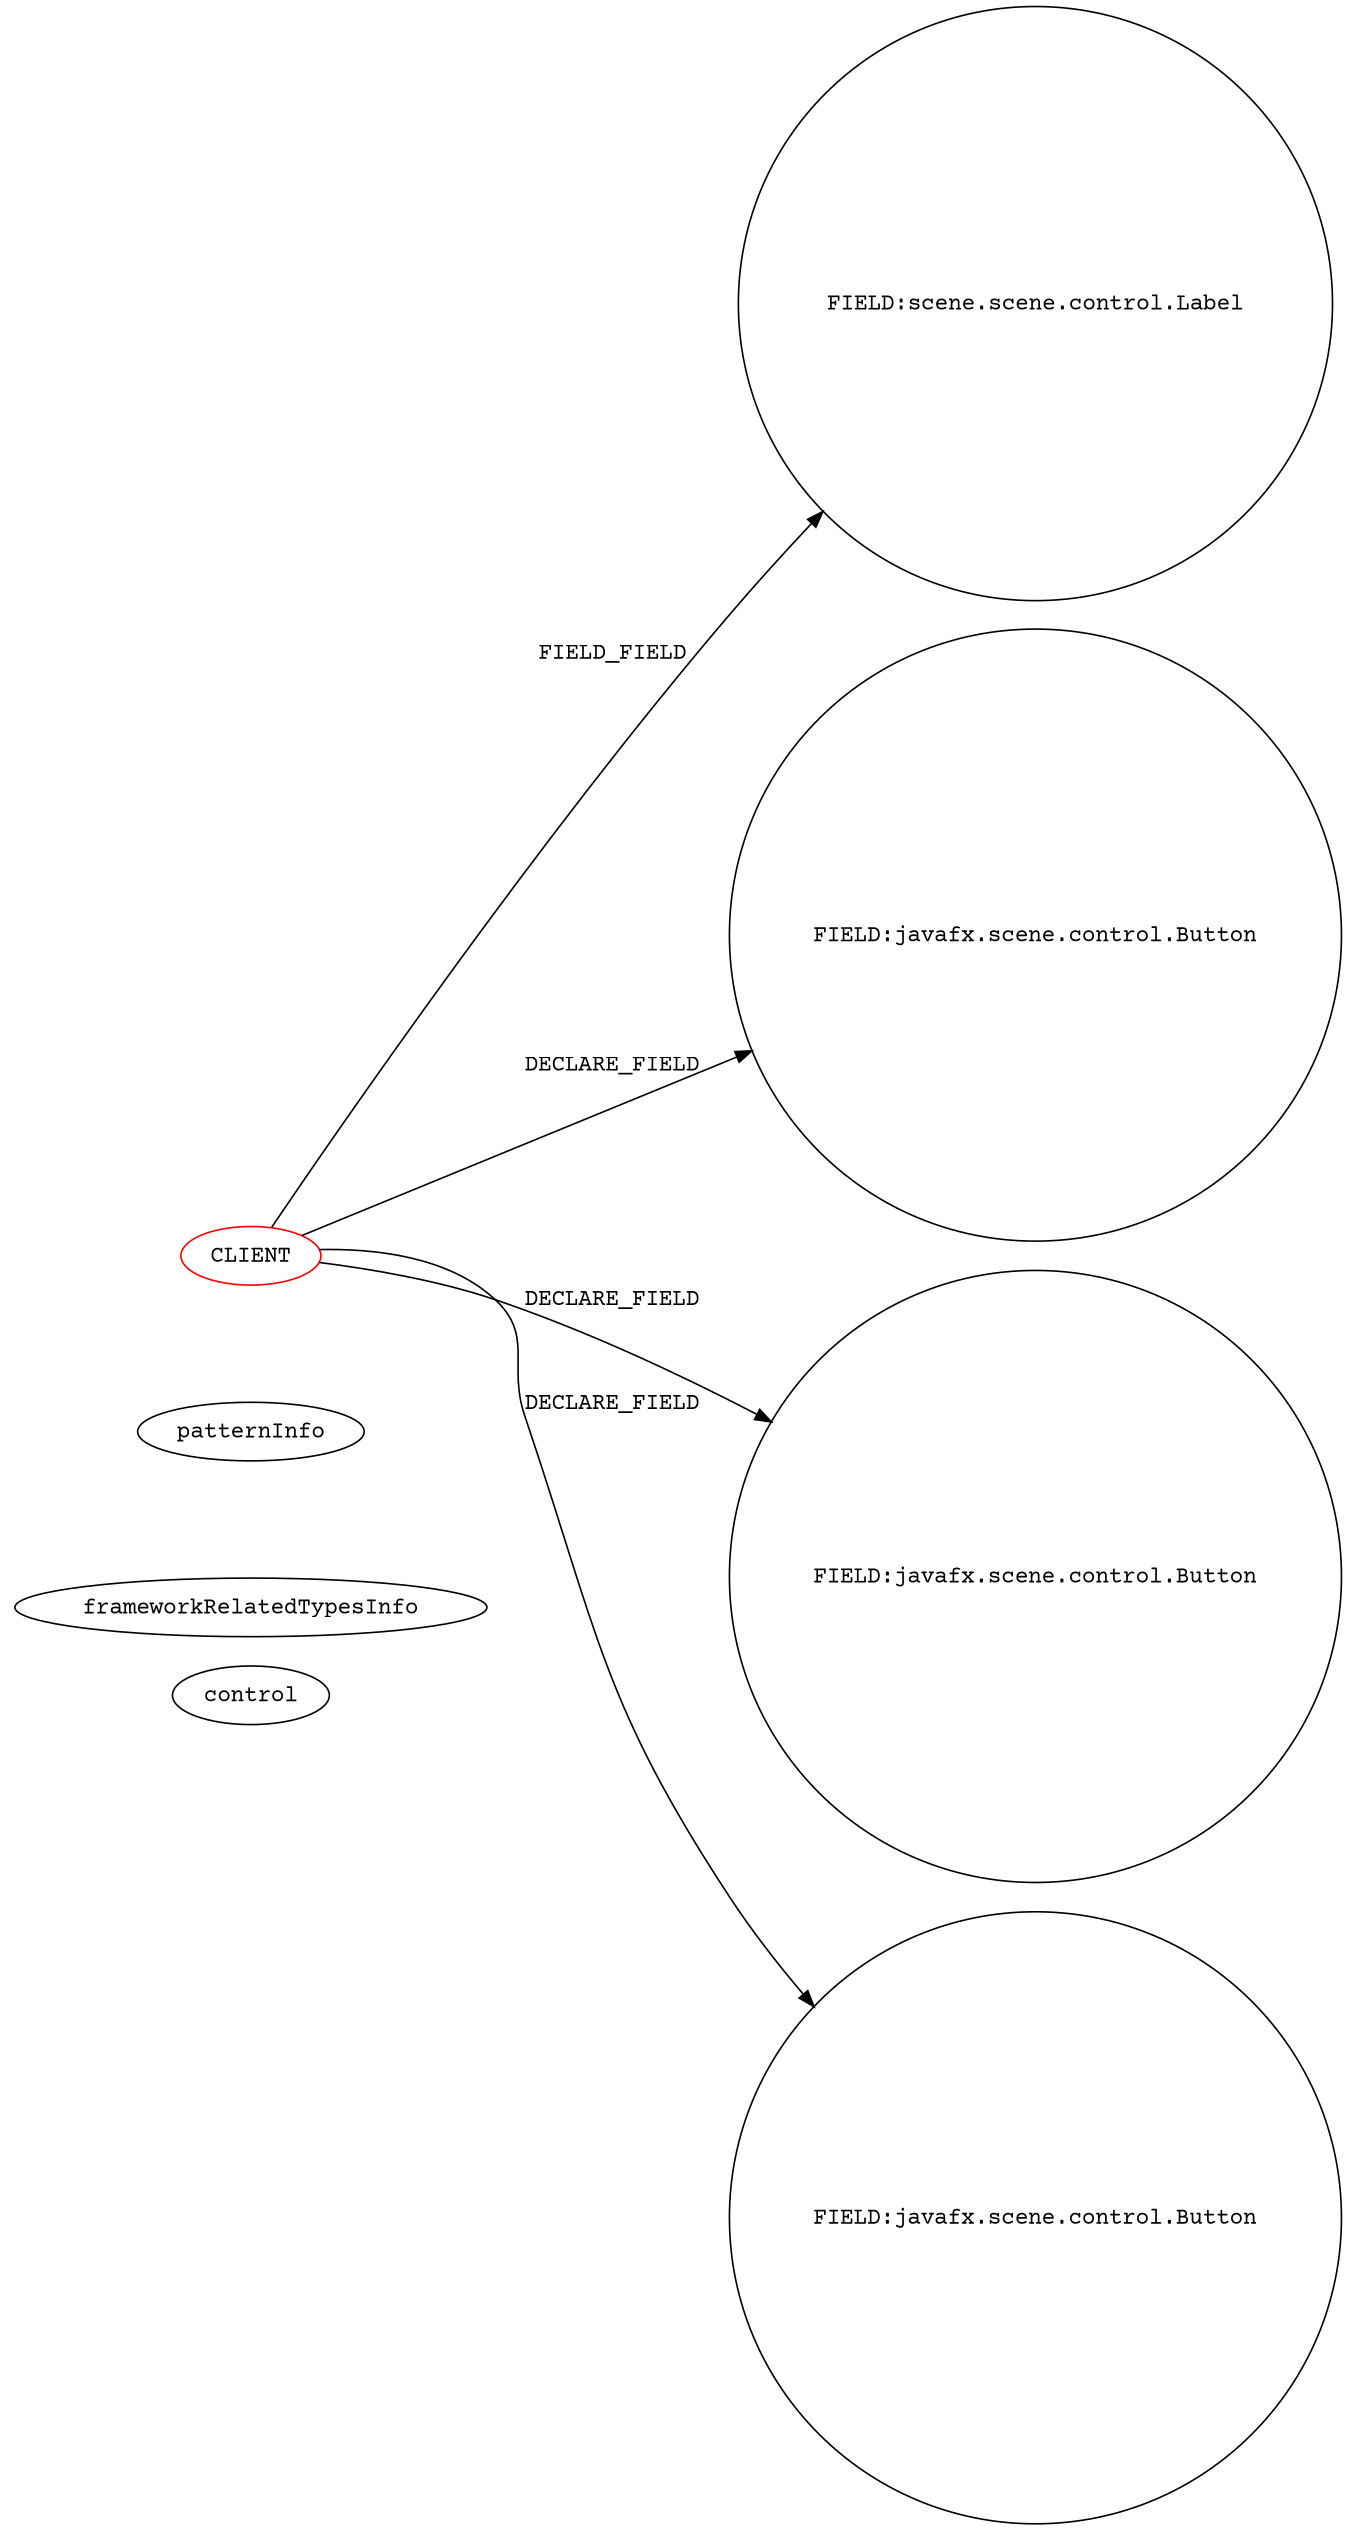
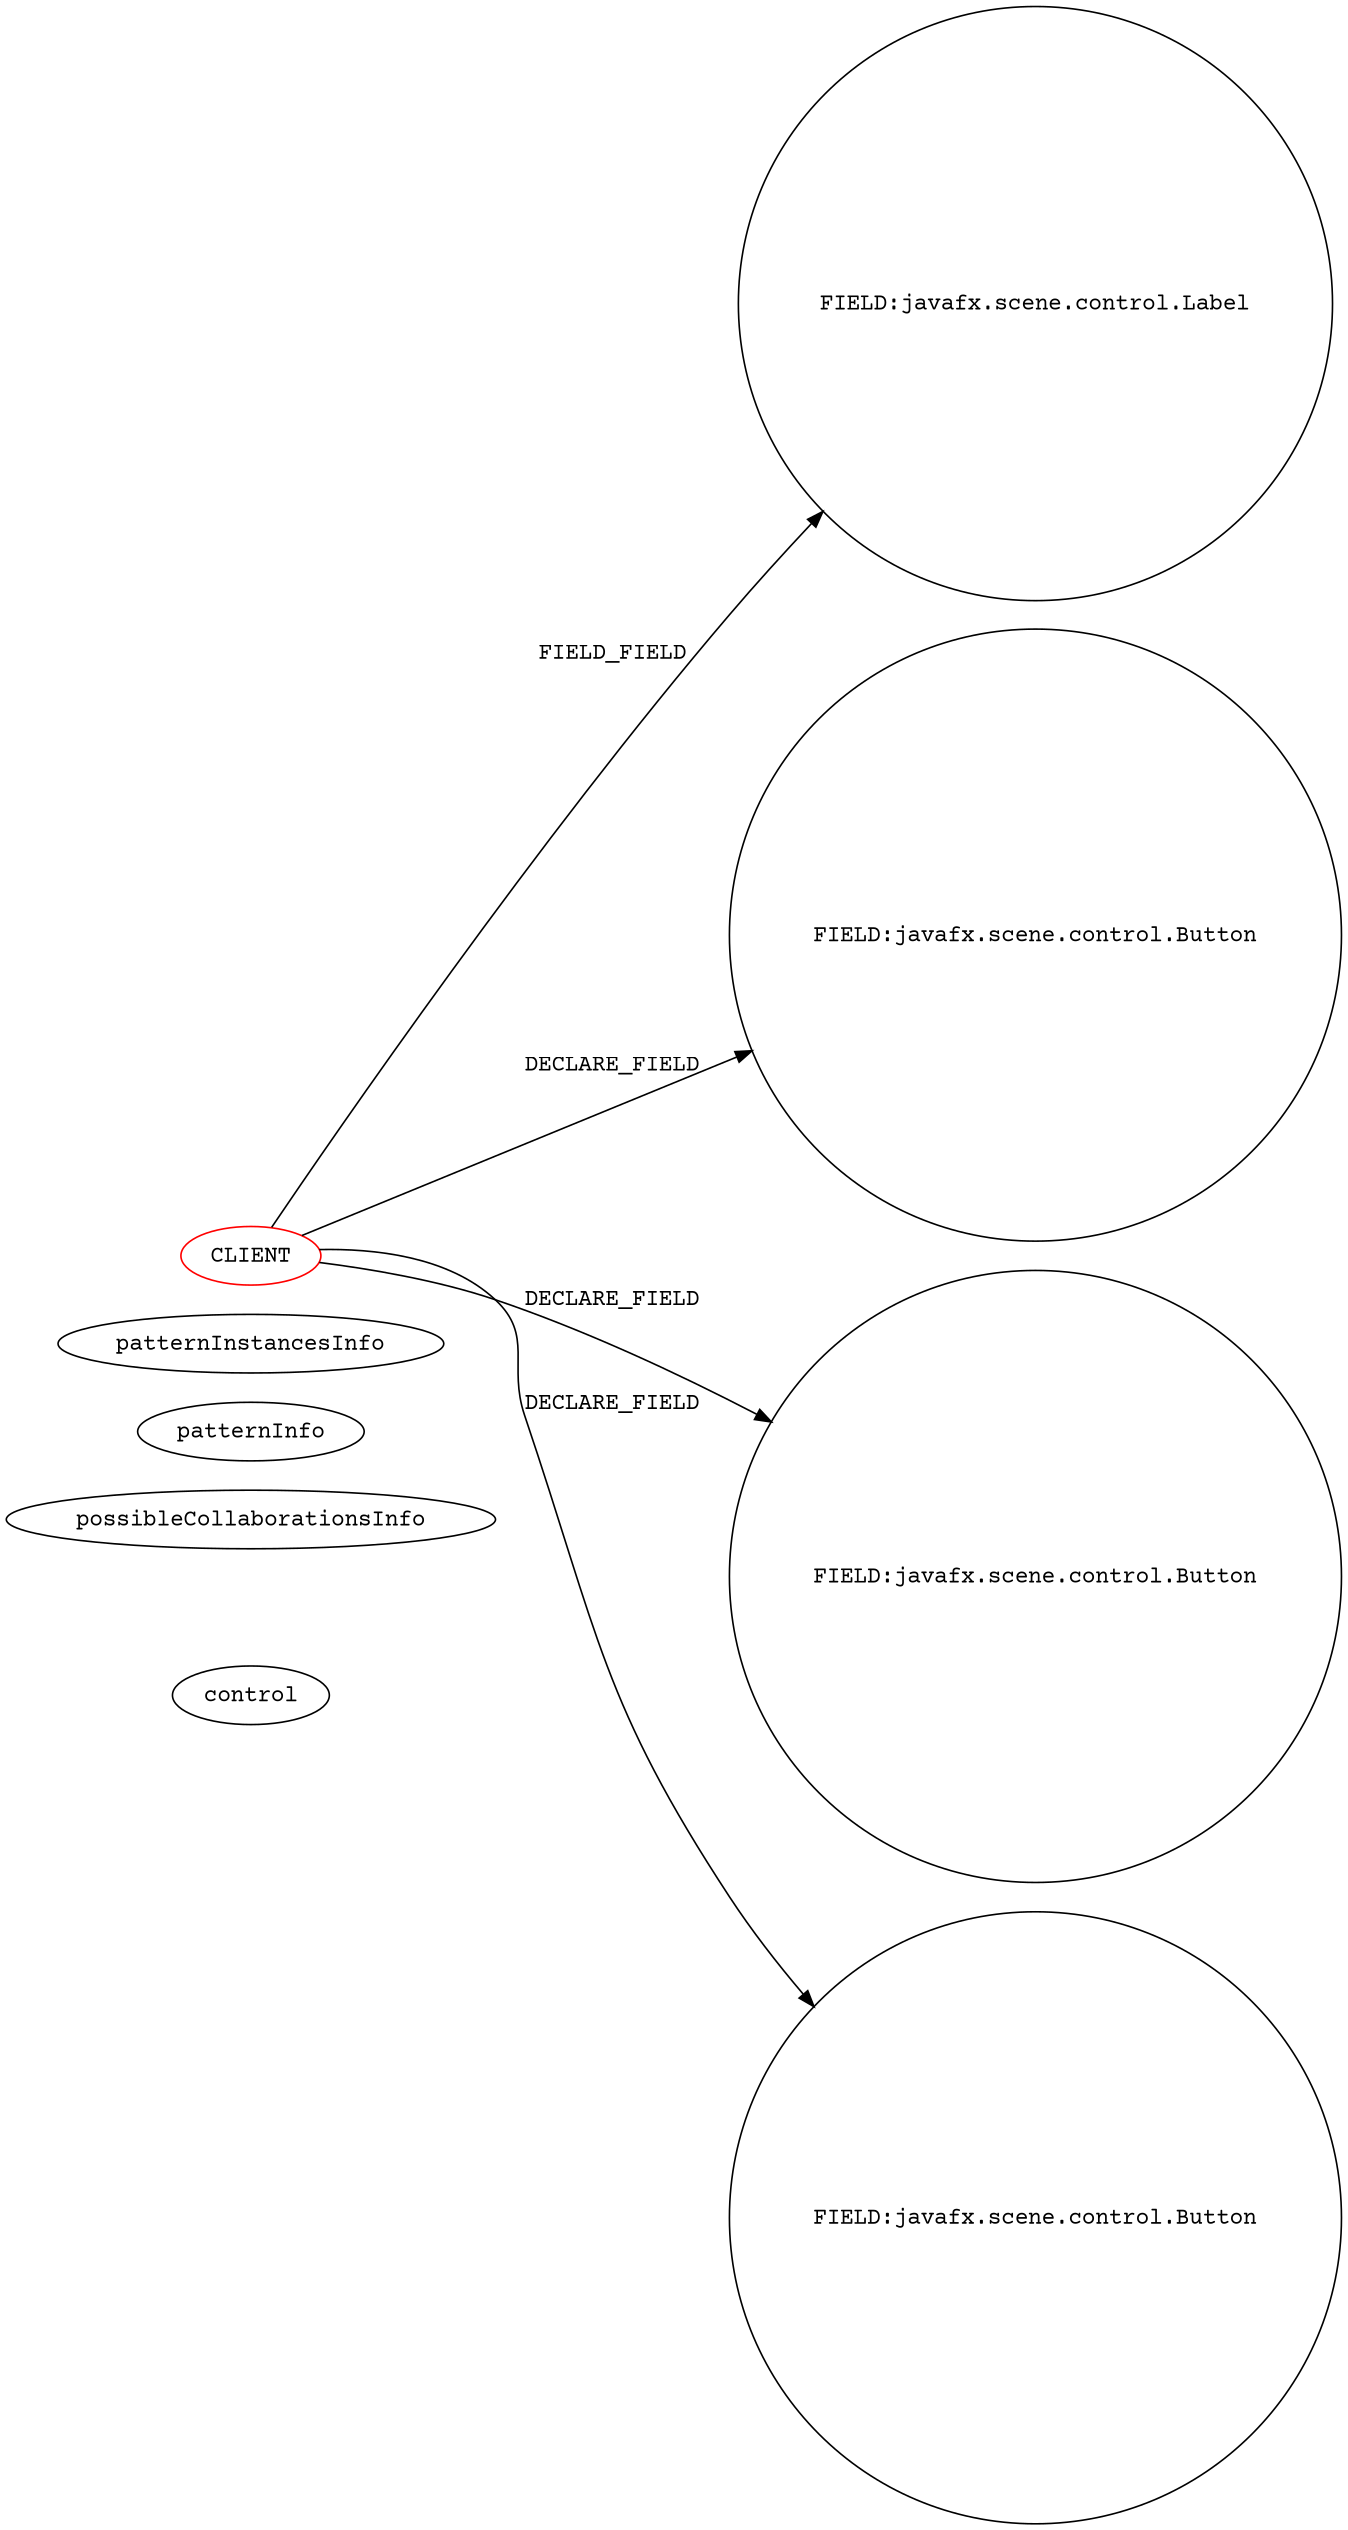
node "FIELD:scene.scene.control.Label": label "FIELD:scene.scene.control.Label" -> "FIELD:javafx.scene.control.Label"
node "patternInstancesInfo": added
node "possibleCollaborationsInfo": added
node "frameworkRelatedTypesInfo": removed
